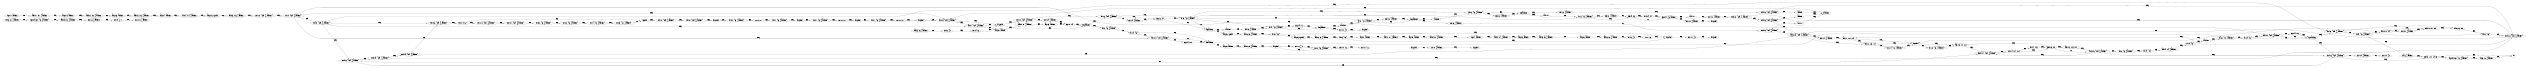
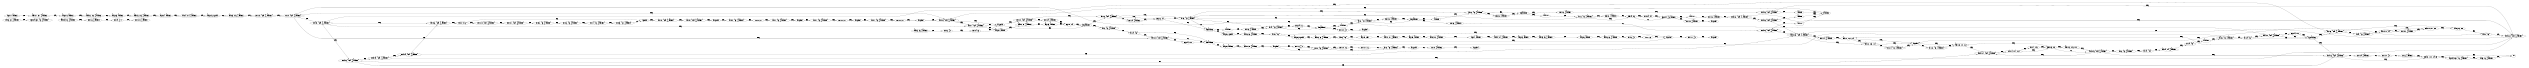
edge "stp x29 , x30 , [ sp , # address ]" -> "add x29 , sp , # address": removed, label "CFG"
node "adrp x1 , address": label "adrp x1 , address" -> "adrp x1 , cset"
edge "ldr x9 , [ sp , # address ]" -> "tst w8 , # address": now "mov w10 , # 0" -> "tst w8 , # address"
node "ldr x2 , [ sp , # address ]": added
